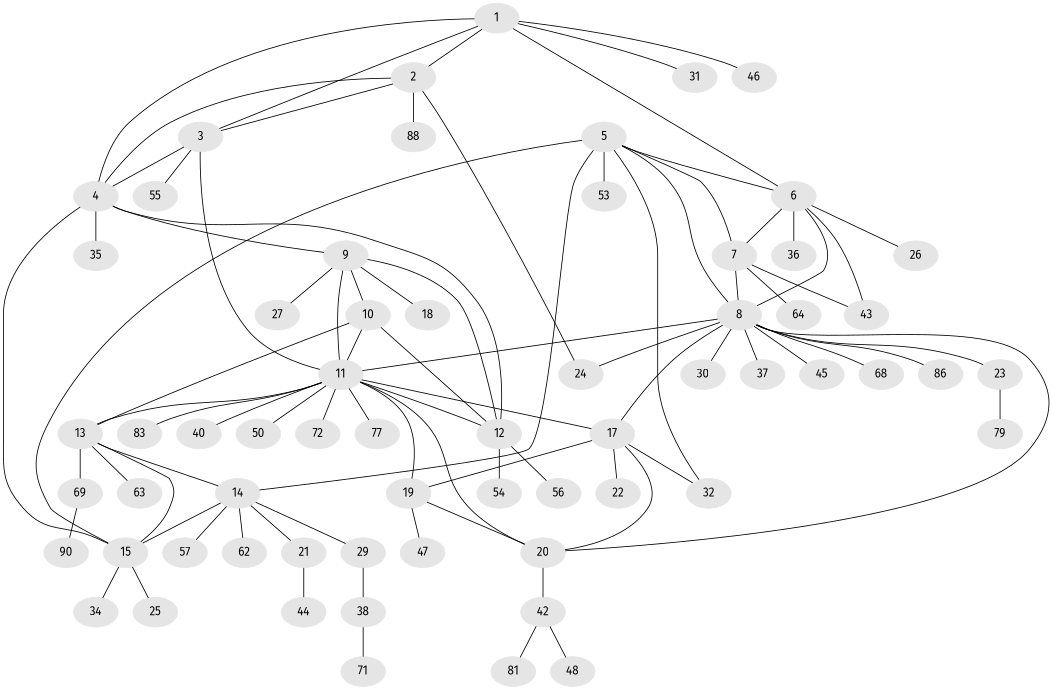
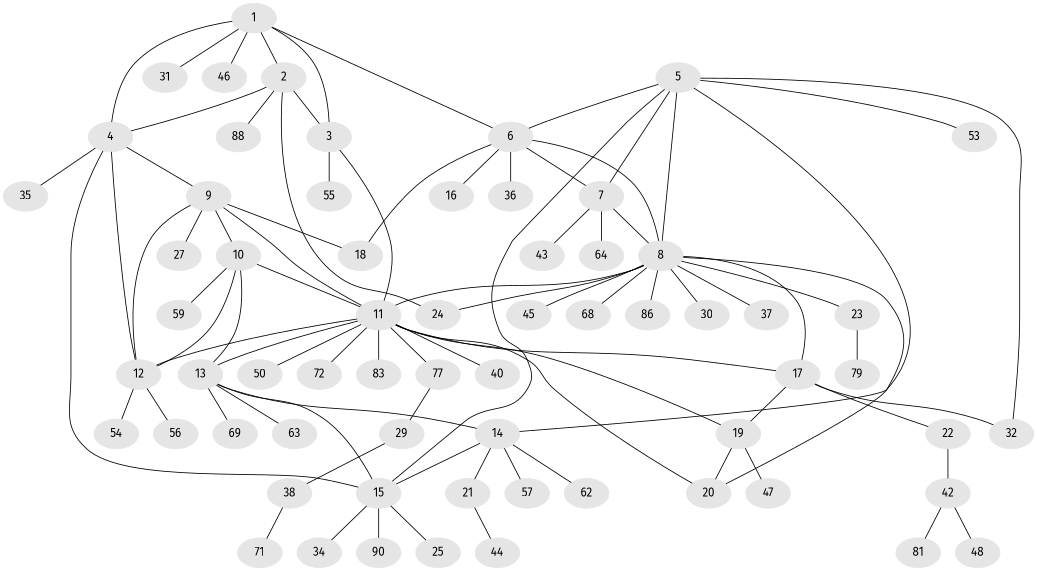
edge "3" -- "4": removed
edge "6" -- "43": now "6" -- "18"
node "26": label "26" -> "16"
node "59": added
edge "69" -- "90": now "15" -- "90"
edge "17" -- "20": removed
edge "14" -- "29": now "77" -- "29"
edge "20" -- "42": now "22" -- "42"
